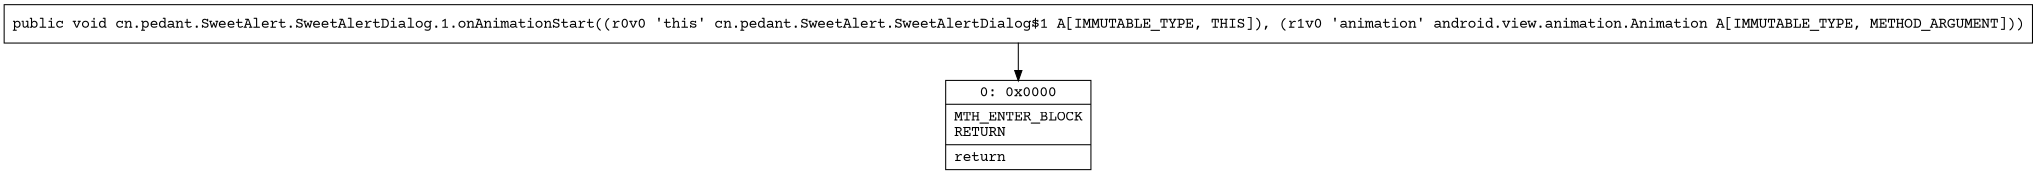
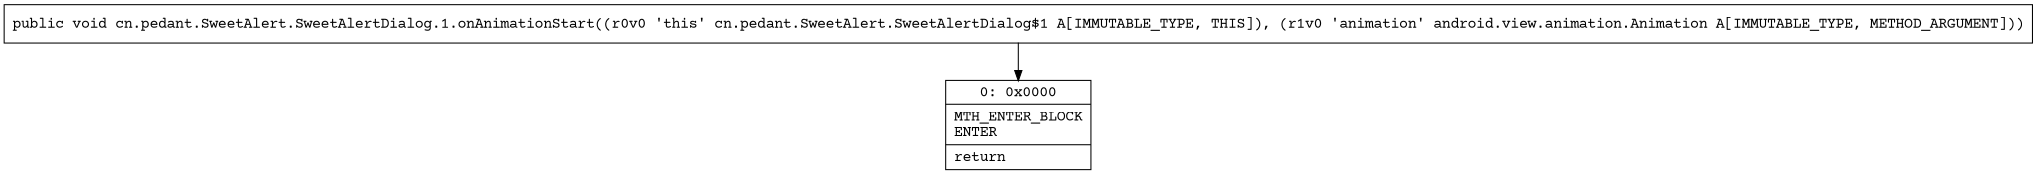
node "0: 0x0000": text "RETURN" -> "ENTER"
